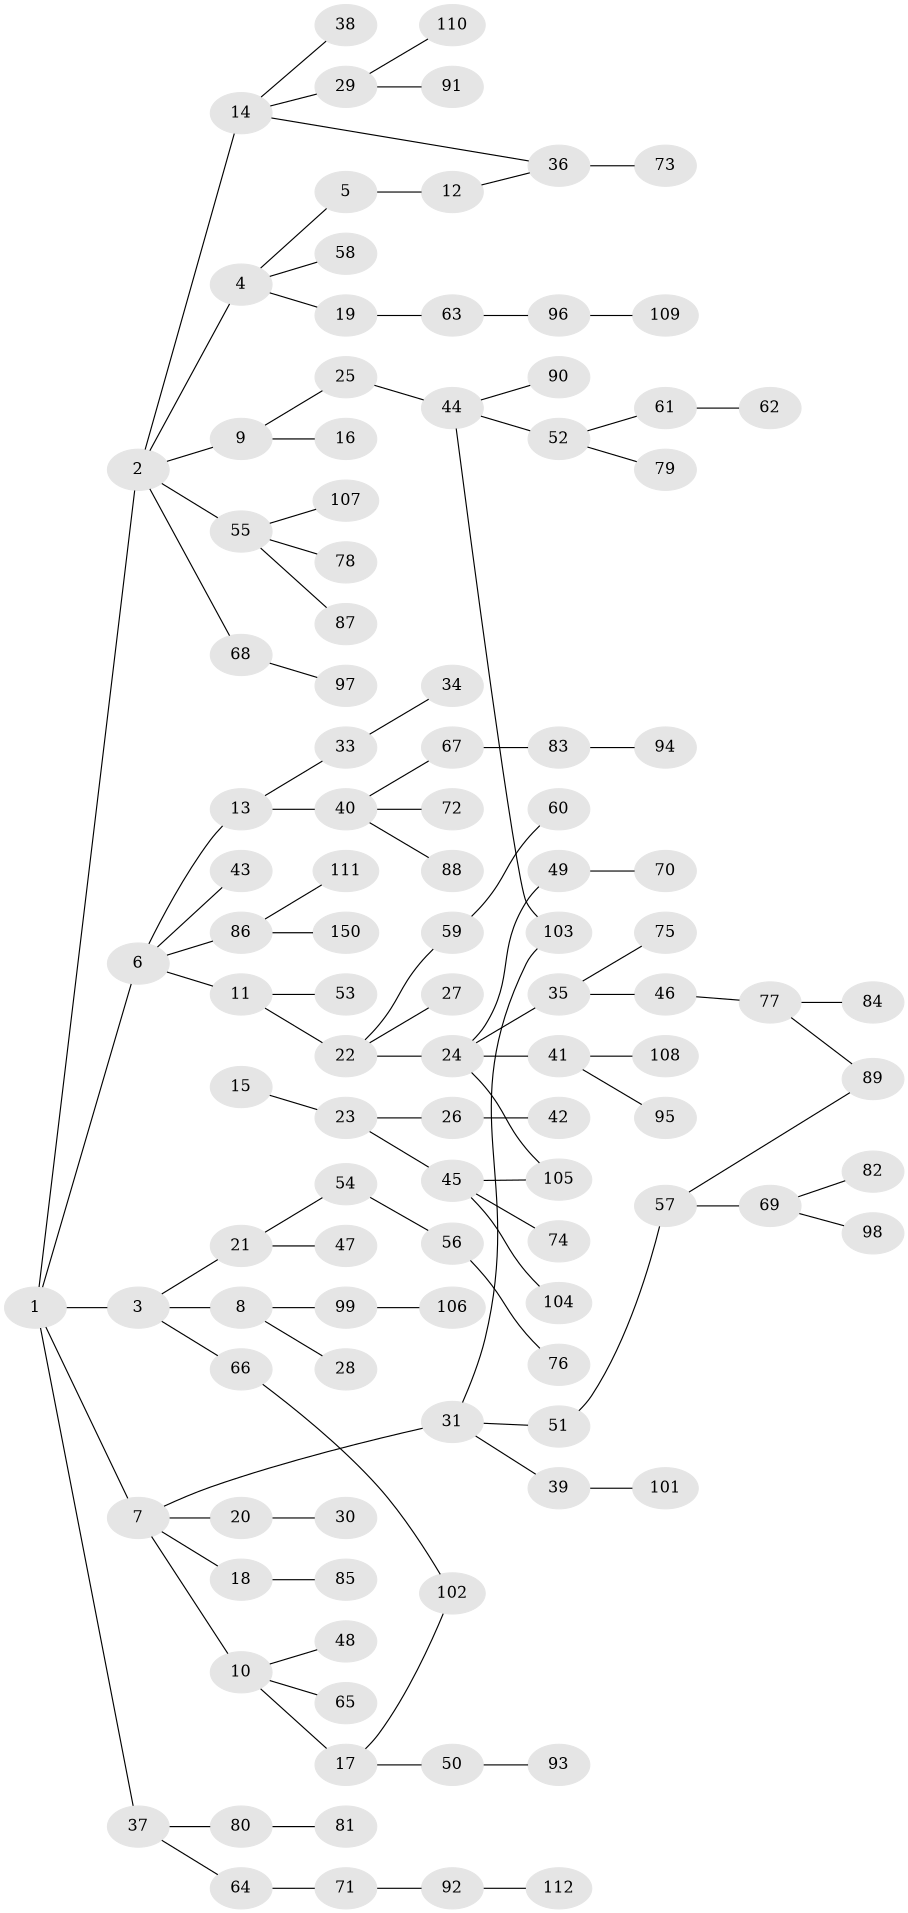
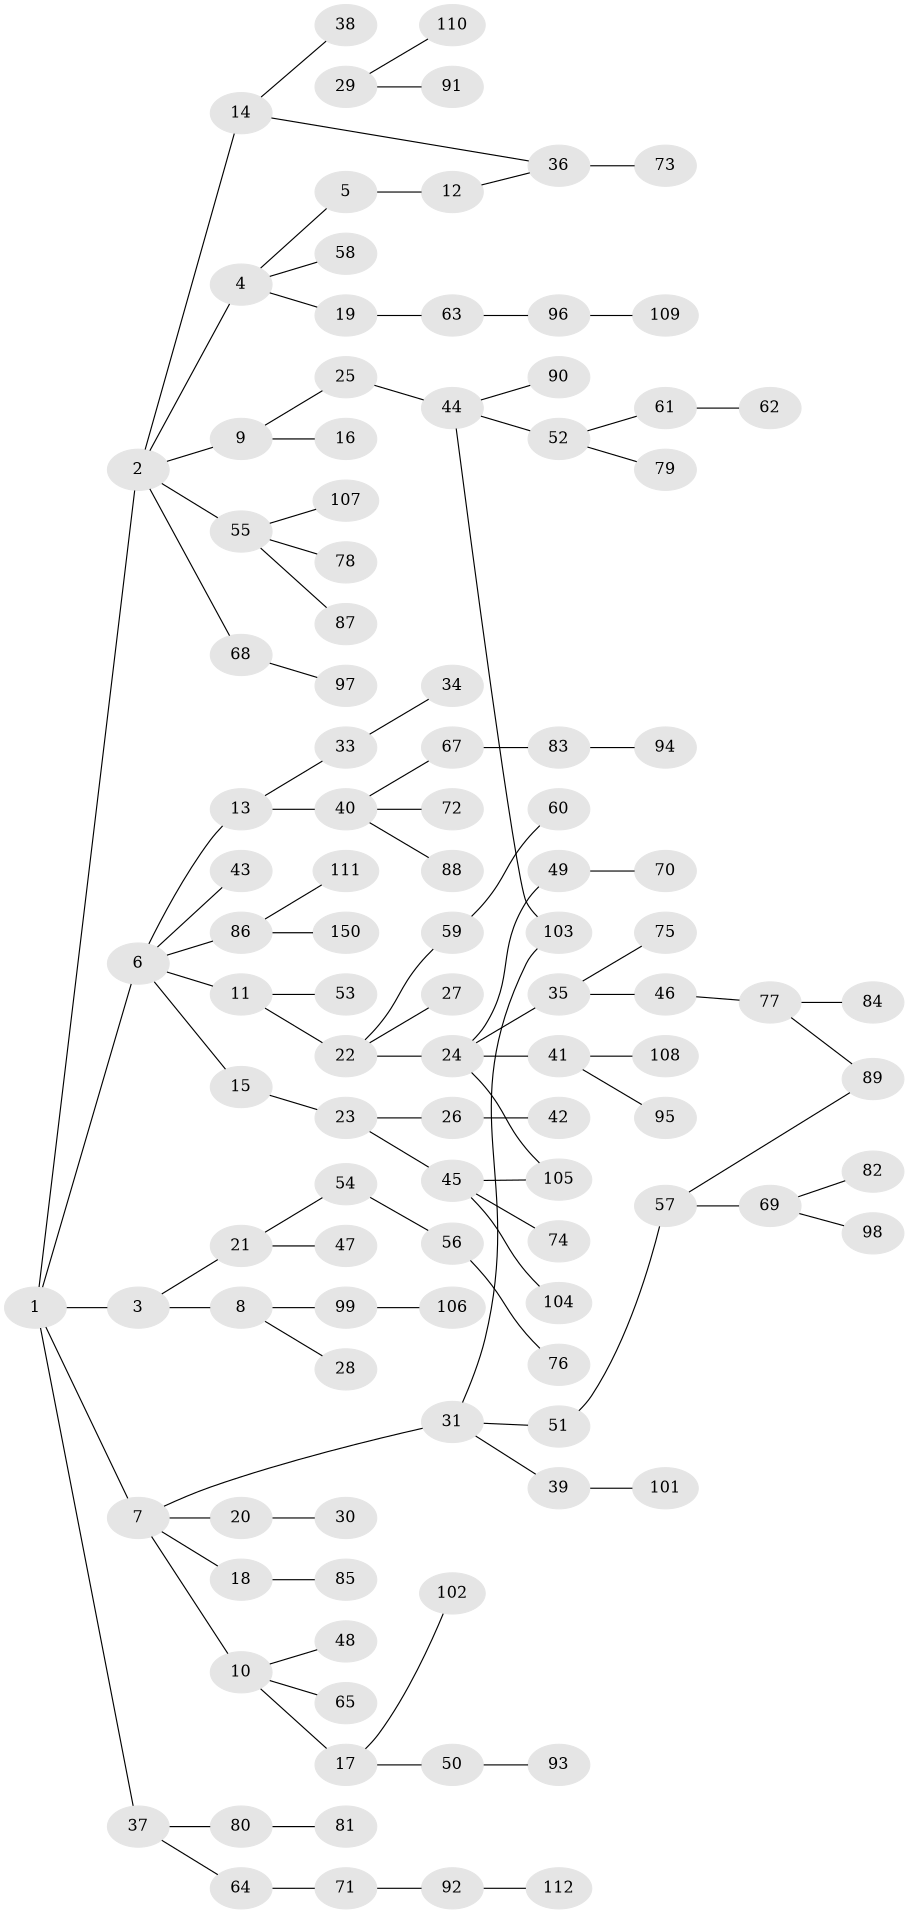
edge "29" -- "14": removed
edge "6" -- "15": added
node "66": removed
